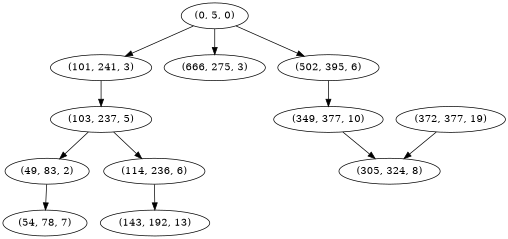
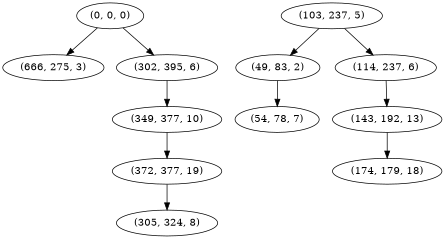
node "(0, 5, 0)": label "(0, 5, 0)" -> "(0, 0, 0)"
node "(101, 241, 3)": removed
node "(502, 395, 6)": label "(502, 395, 6)" -> "(302, 395, 6)"
edge "(349, 377, 10)" -> "(305, 324, 8)": now "(349, 377, 10)" -> "(372, 377, 19)"
node "(114, 236, 6)": label "(114, 236, 6)" -> "(114, 237, 6)"
node "(174, 179, 18)": added
